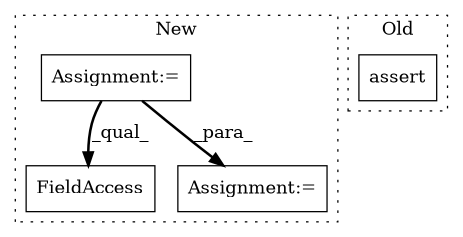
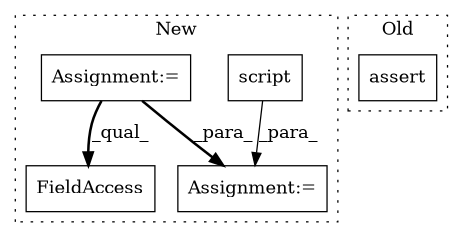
node "script": added
